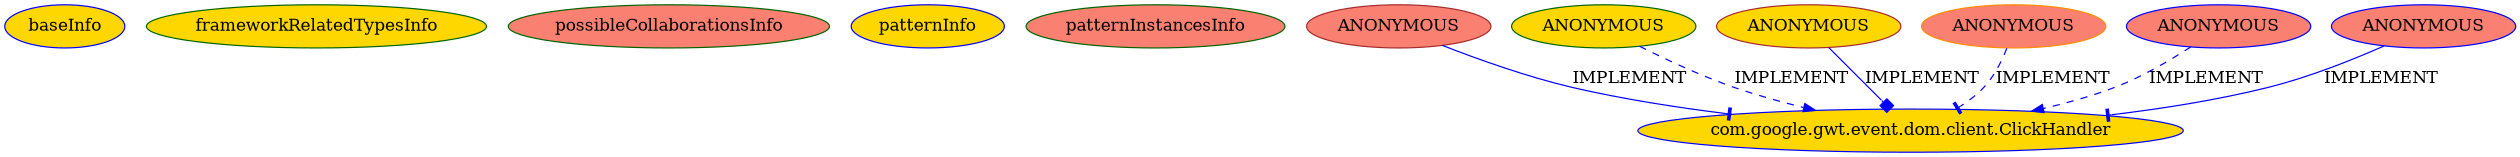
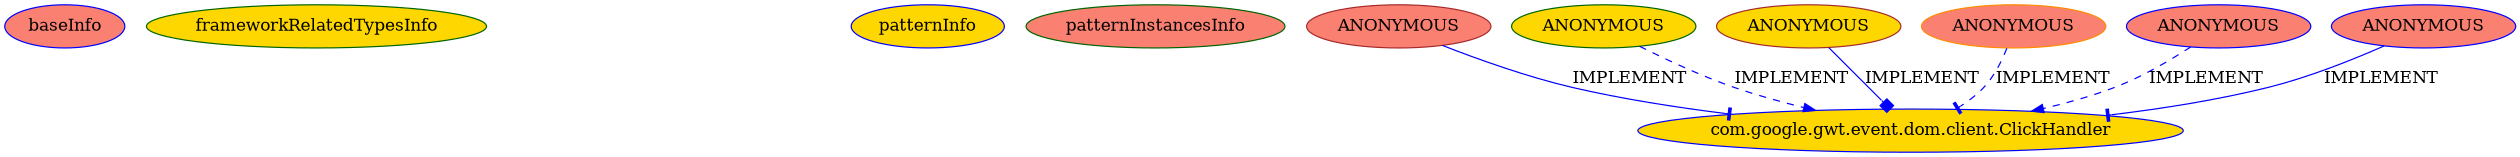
node "baseInfo": fillcolor gold -> salmon
node "possibleCollaborationsInfo": removed
